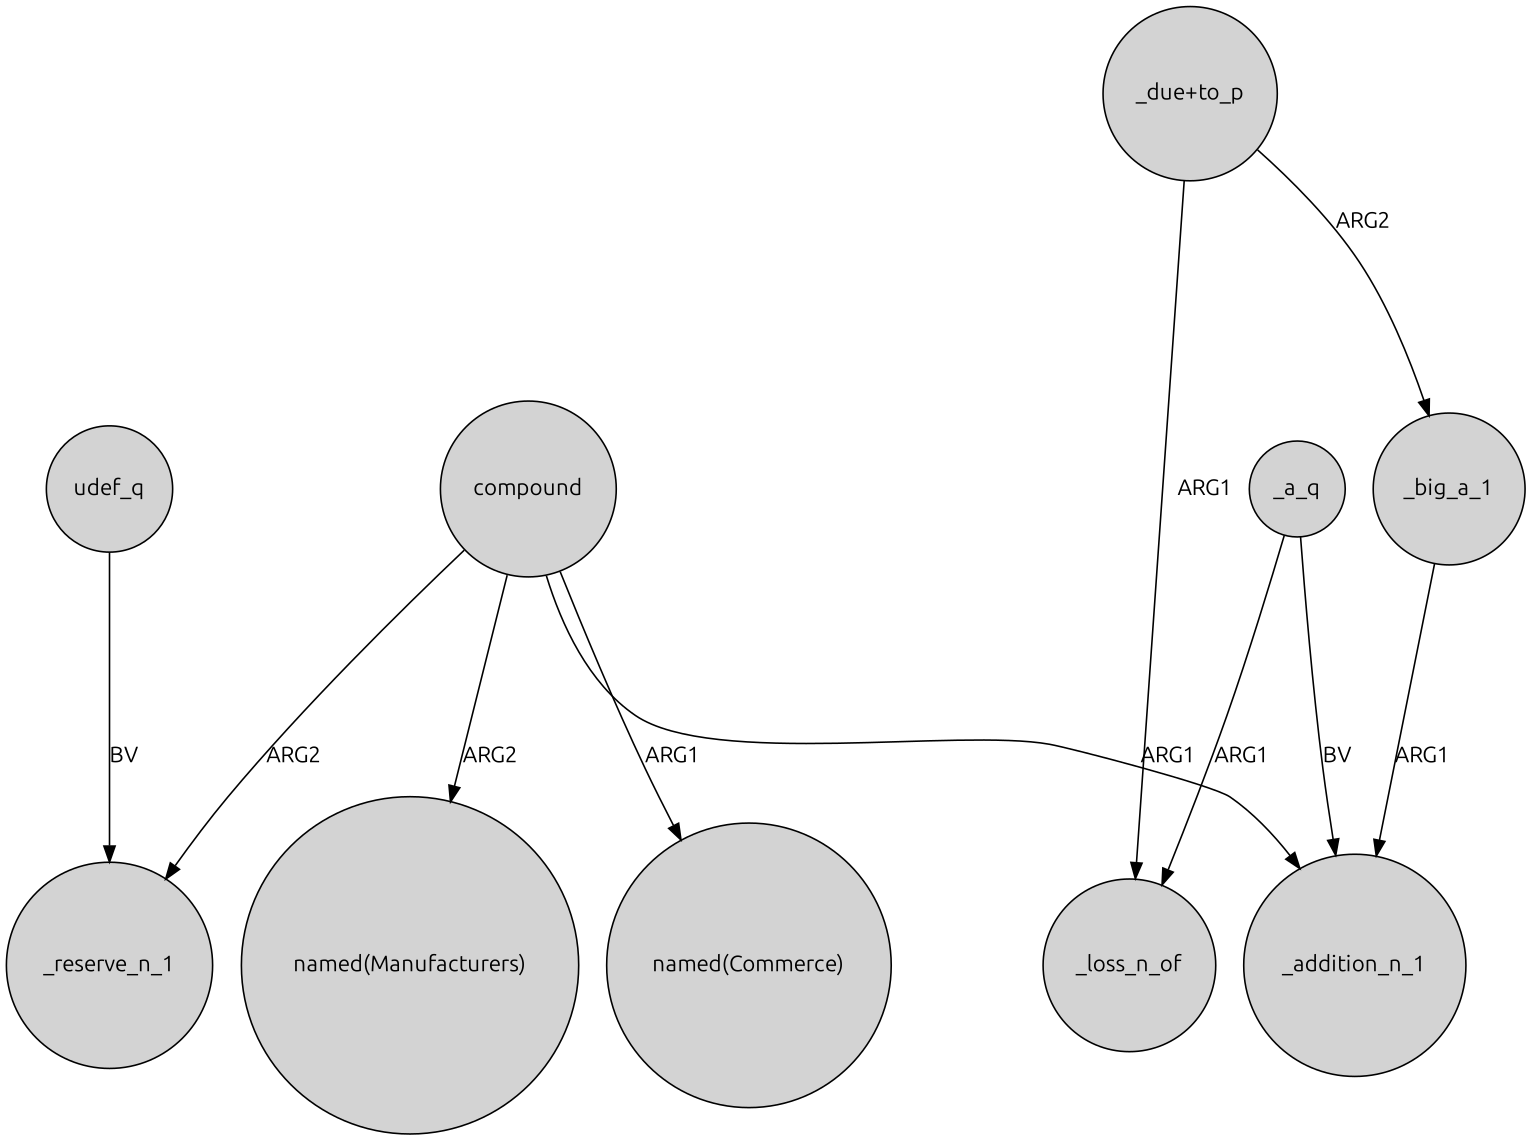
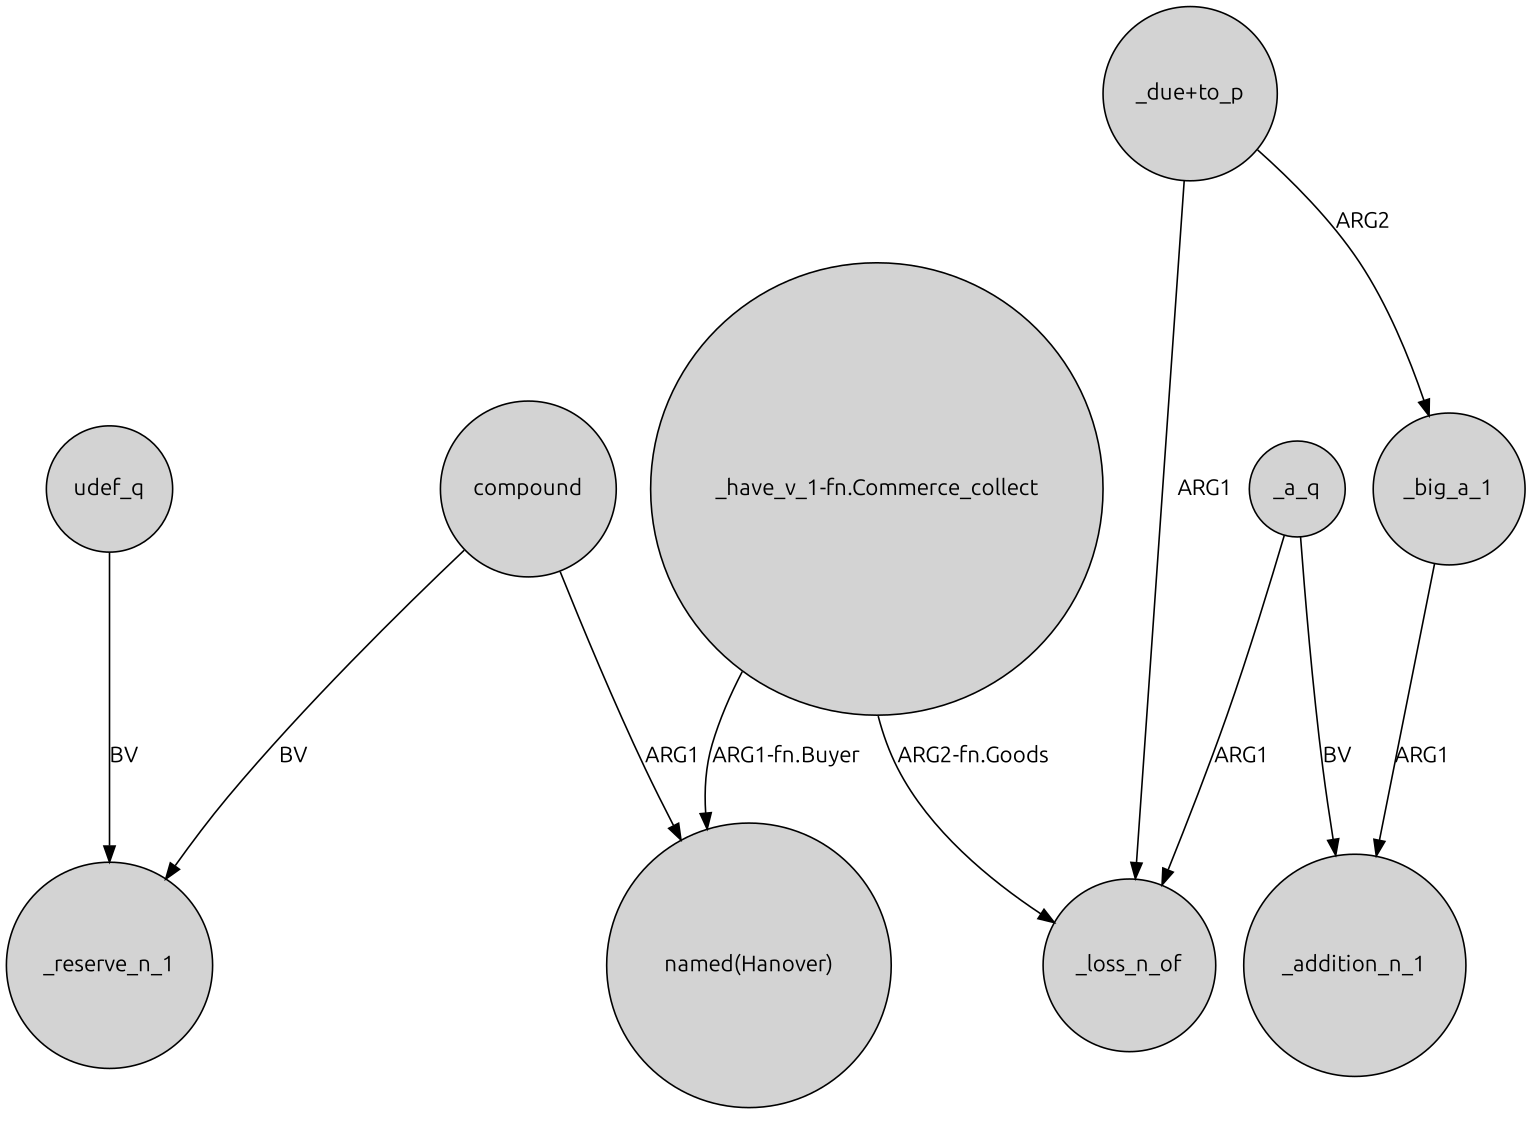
node "_have_v_1-fn.Commerce_collect": added
edge "compound" -> "_addition_n_1": removed, label "ARG1"
edge "compound" -> "_reserve_n_1": label "ARG2" -> "BV"
node "named(Manufacturers)": removed
node "named(Commerce)": label "named(Commerce)" -> "named(Hanover)"
